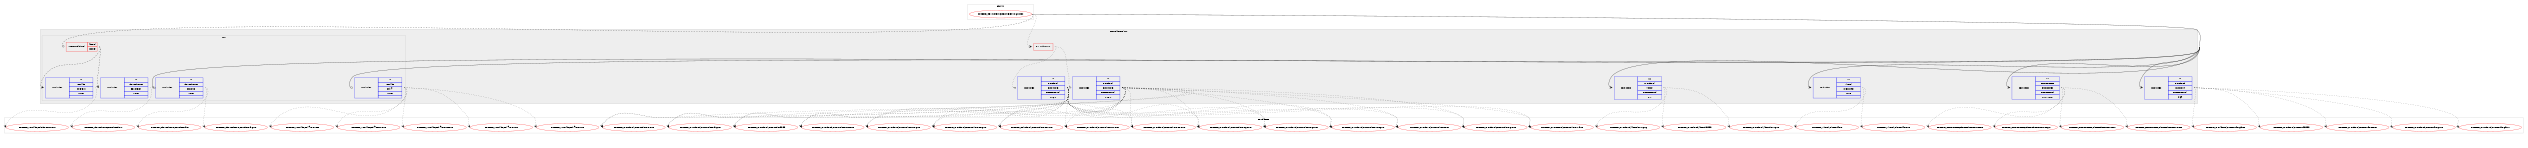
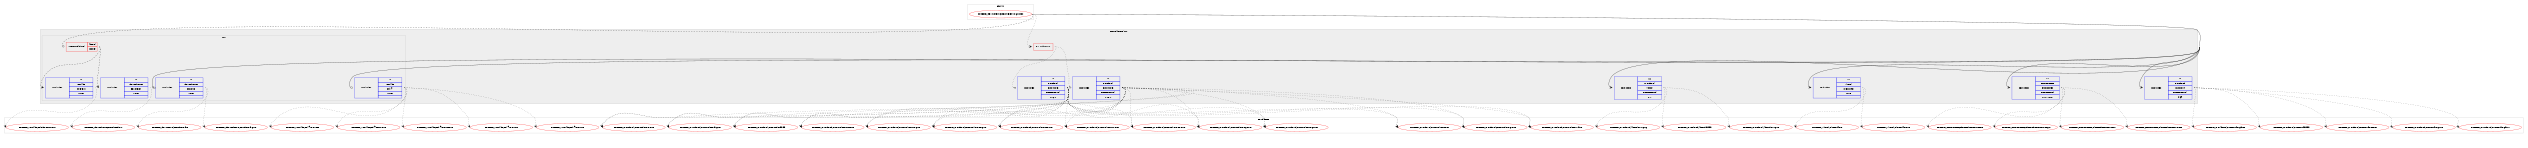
node "portage://dev-scheme/gauche-0.9.8": label "portage://dev-scheme/gauche-0.9.8" -> "portage://dev-opengl/gauche-0.9.8"
node "portage://gtk-devel/automake-1.13.4-r2": label "portage://gtk-devel/automake-1.13.4-r2" -> "portage://sys-devel/automake-1.13.4-r2"
node "portage://sys-devel/automake-1.4_p6-r2": removed
node "portage://sys-opengl/automake-1.7.9-r3": label "portage://sys-opengl/automake-1.7.9-r3" -> "portage://sys-devel/automake-1.7.9-r3"
